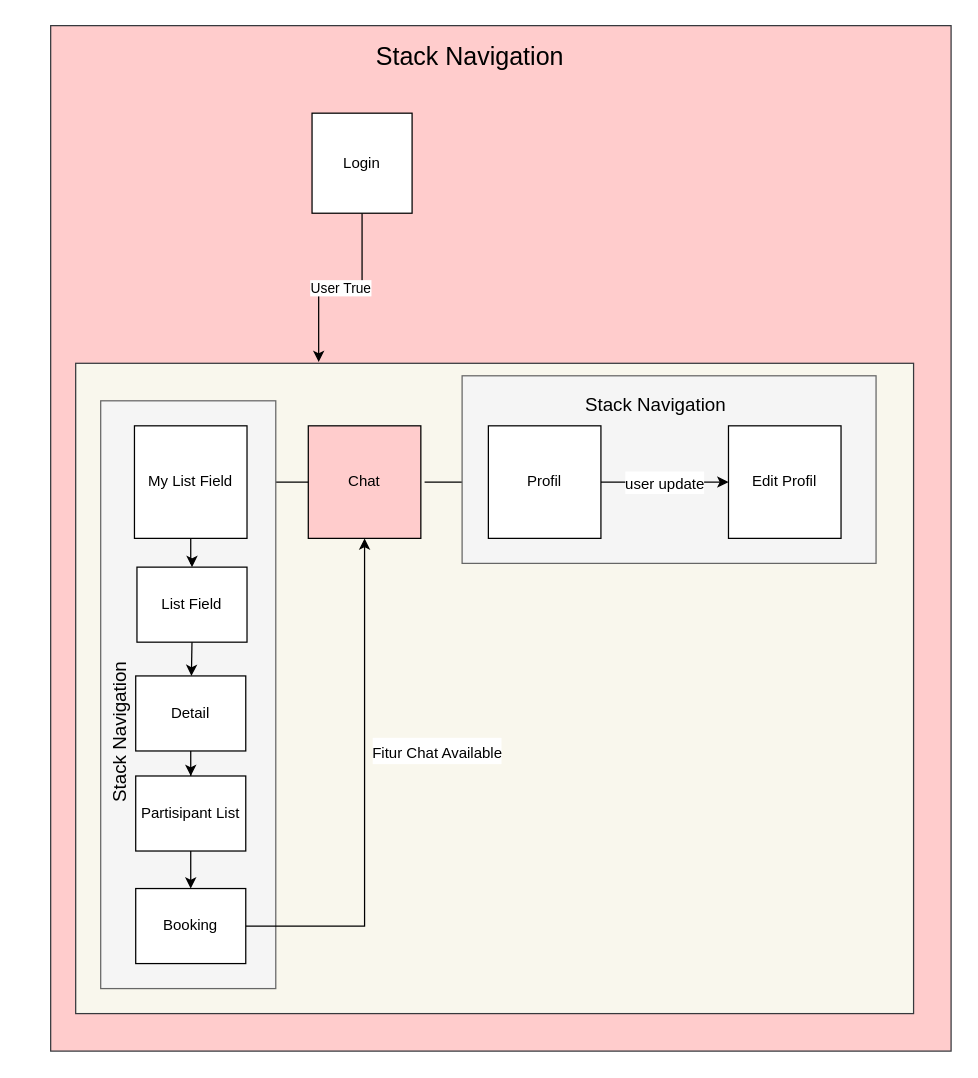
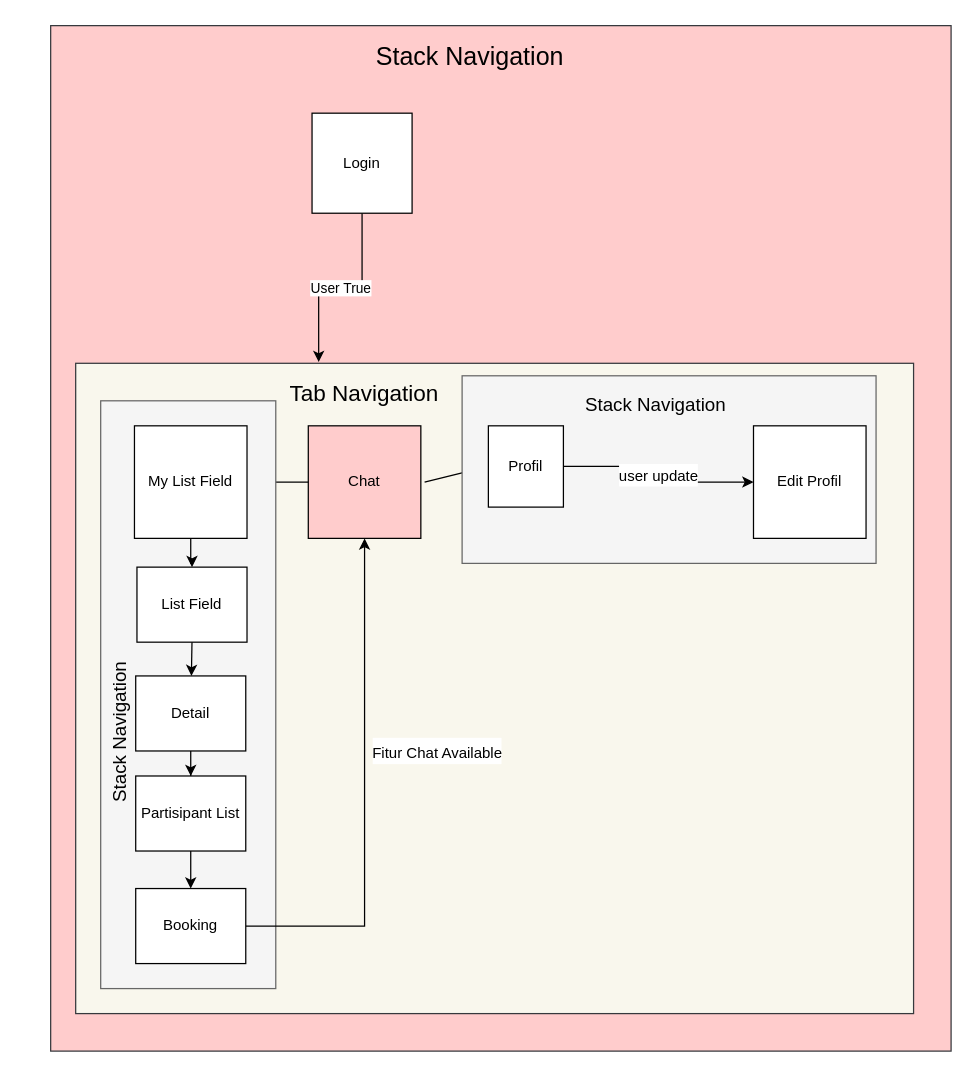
node "Tab Navigation": added
node "Profil": size 113x113 -> 75x81
node "Edit Profil": moved (784, 482) -> (809, 482)
